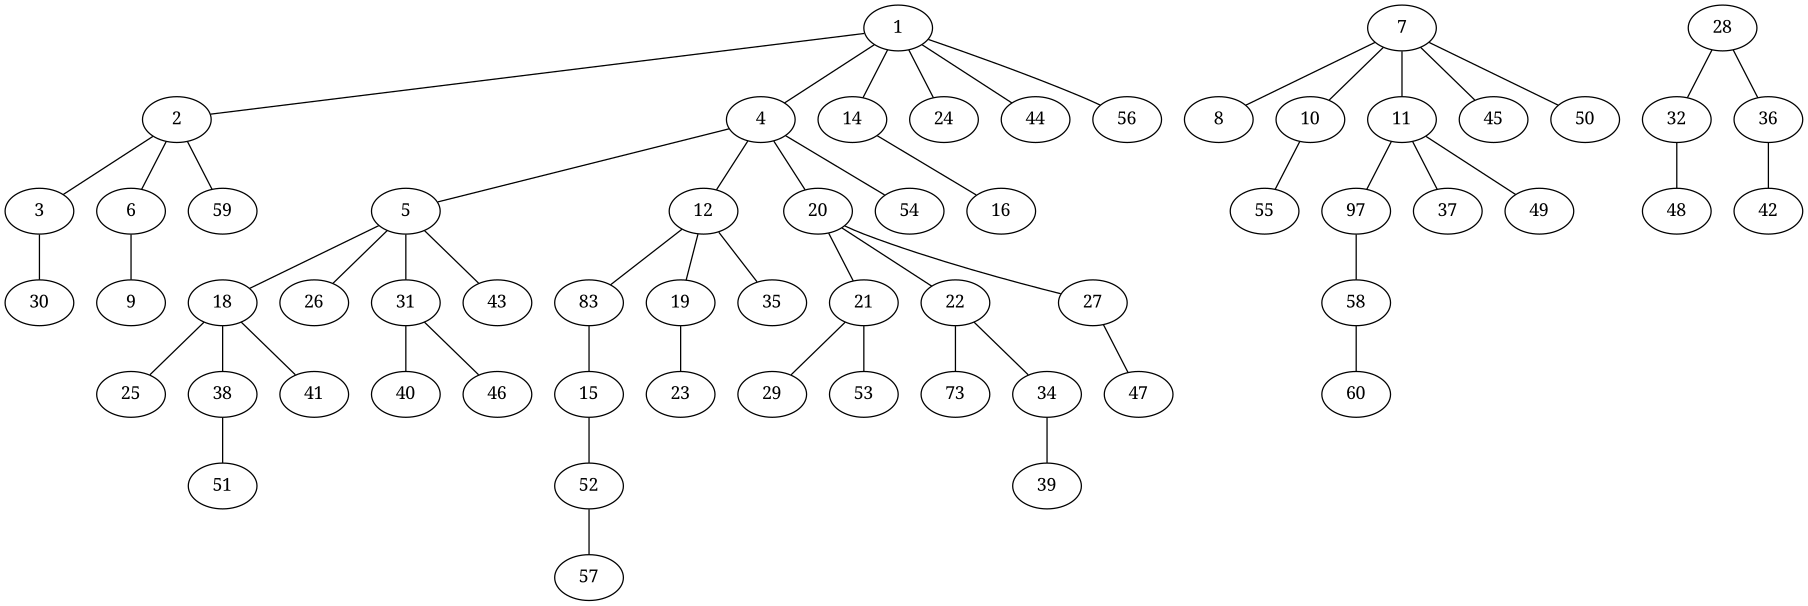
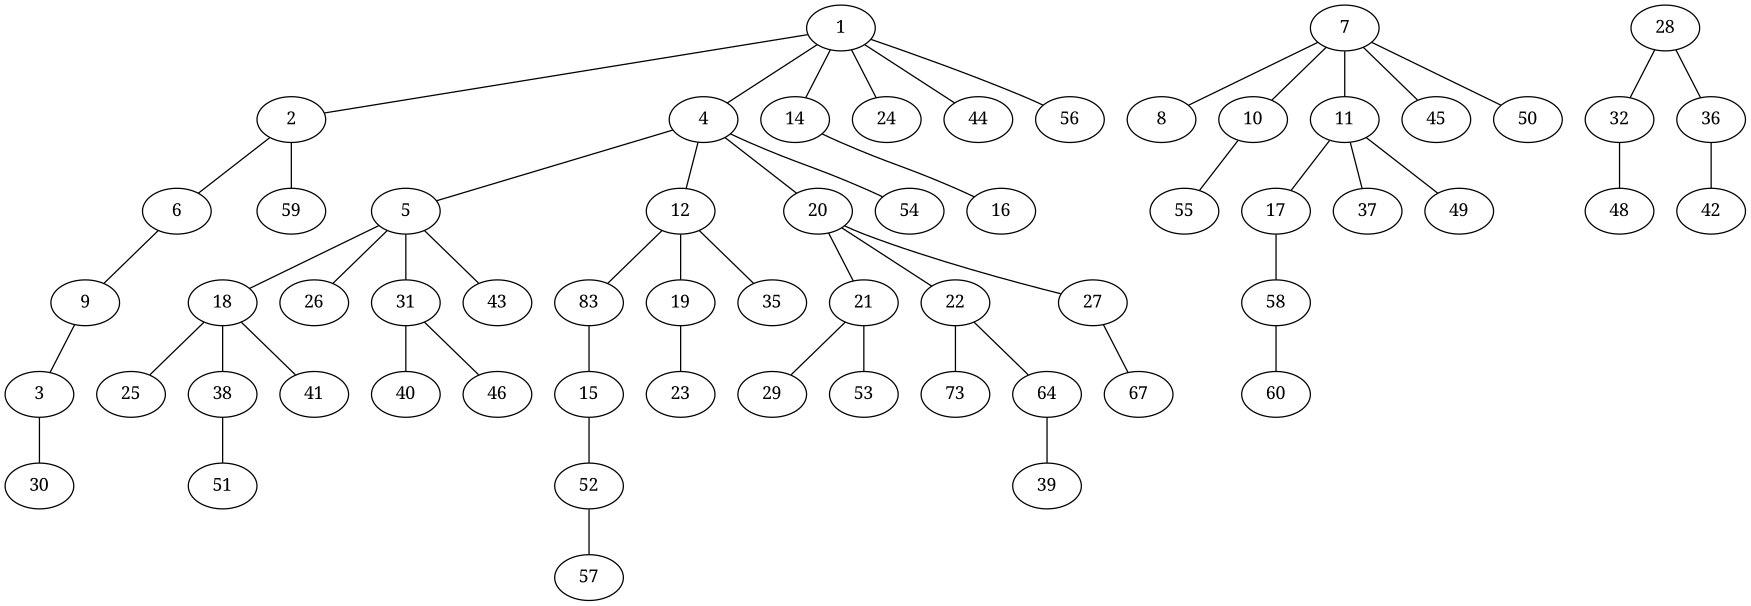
edge "2" -- "3": now "9" -- "3"
node "97": label "97" -> "17"
node "34": label "34" -> "64"
node "47": label "47" -> "67"
